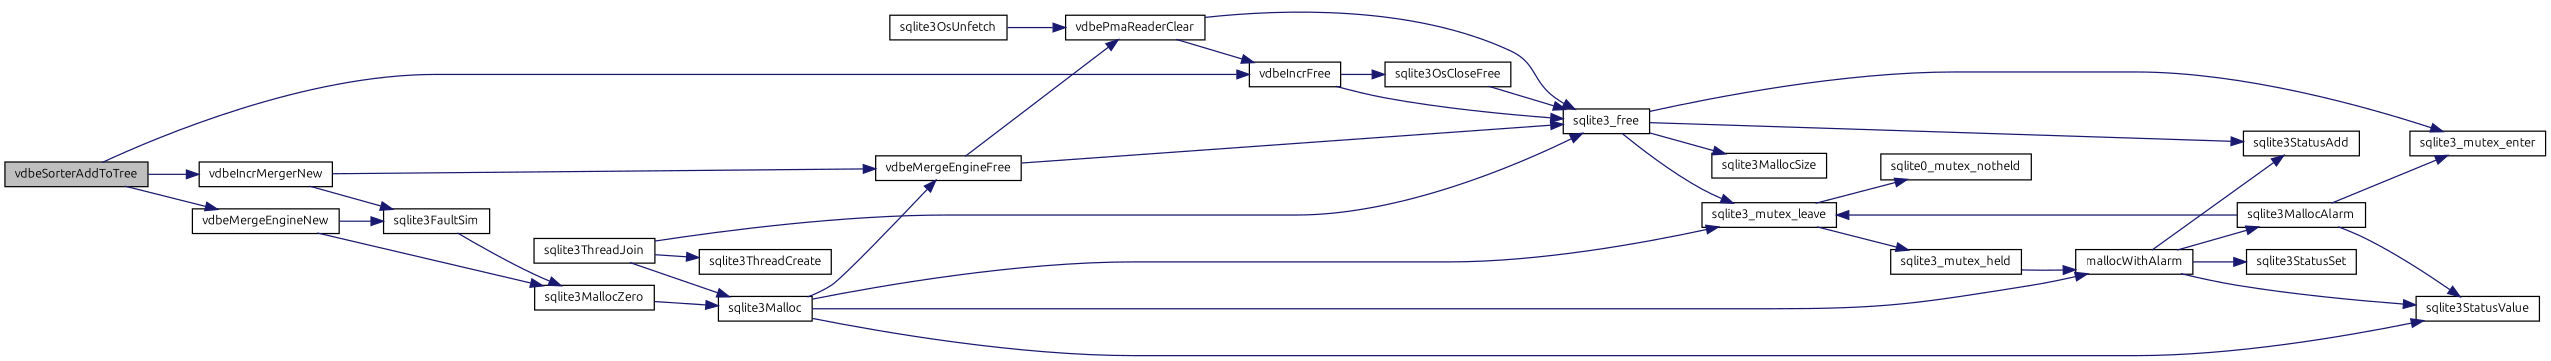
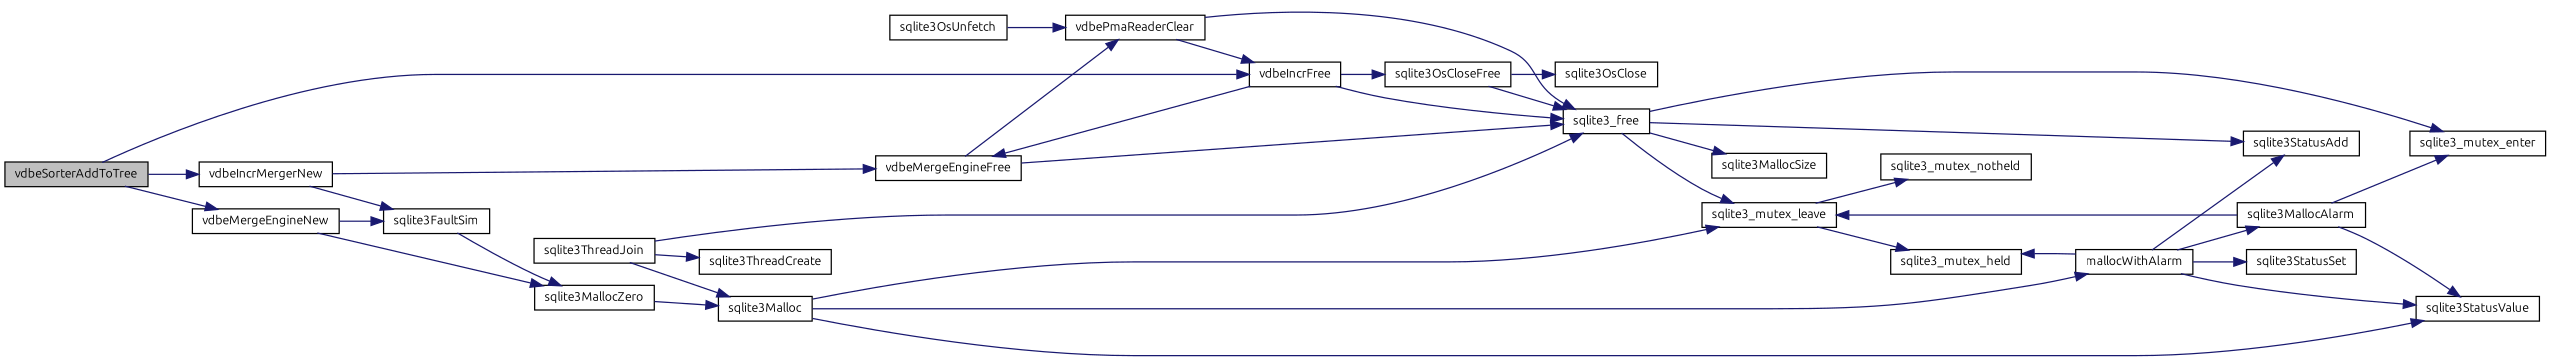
node "sqlite3OsClose": added
node "sqlite0_mutex_notheld": label "sqlite0_mutex_notheld" -> "sqlite3_mutex_notheld"
edge "sqlite3Malloc" -> "vdbeMergeEngineFree": now "vdbeIncrFree" -> "vdbeMergeEngineFree"
edge "sqlite3_mutex_held" -> "mallocWithAlarm": reversed
